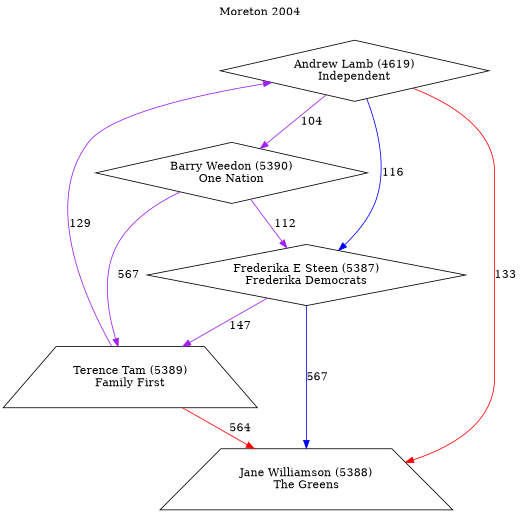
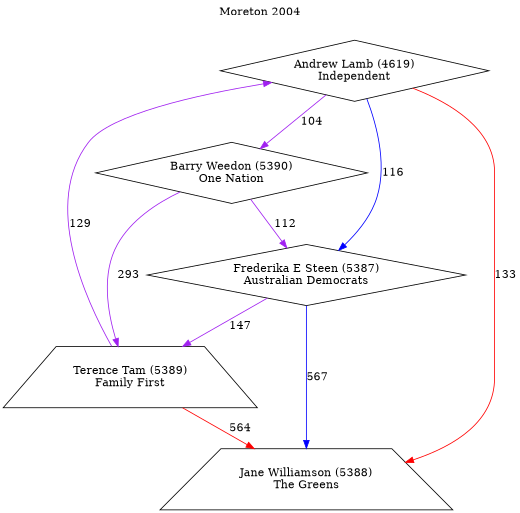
edge "Barry Weedon (5390) One Nation" -> "Terence Tam (5389) Family First": label "567" -> "293"
node "Frederika E Steen (5387) Frederika Democrats": label "Frederika E Steen (5387) Frederika Democrats" -> "Frederika E Steen (5387) Australian Democrats"
